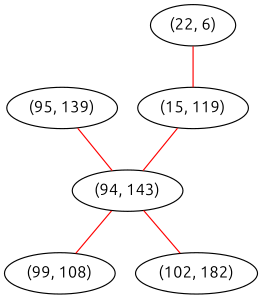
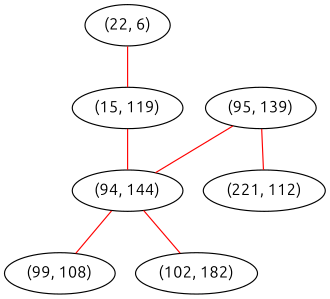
node "(94, 143)": label "(94, 143)" -> "(94, 144)"
node "(221, 112)": added
